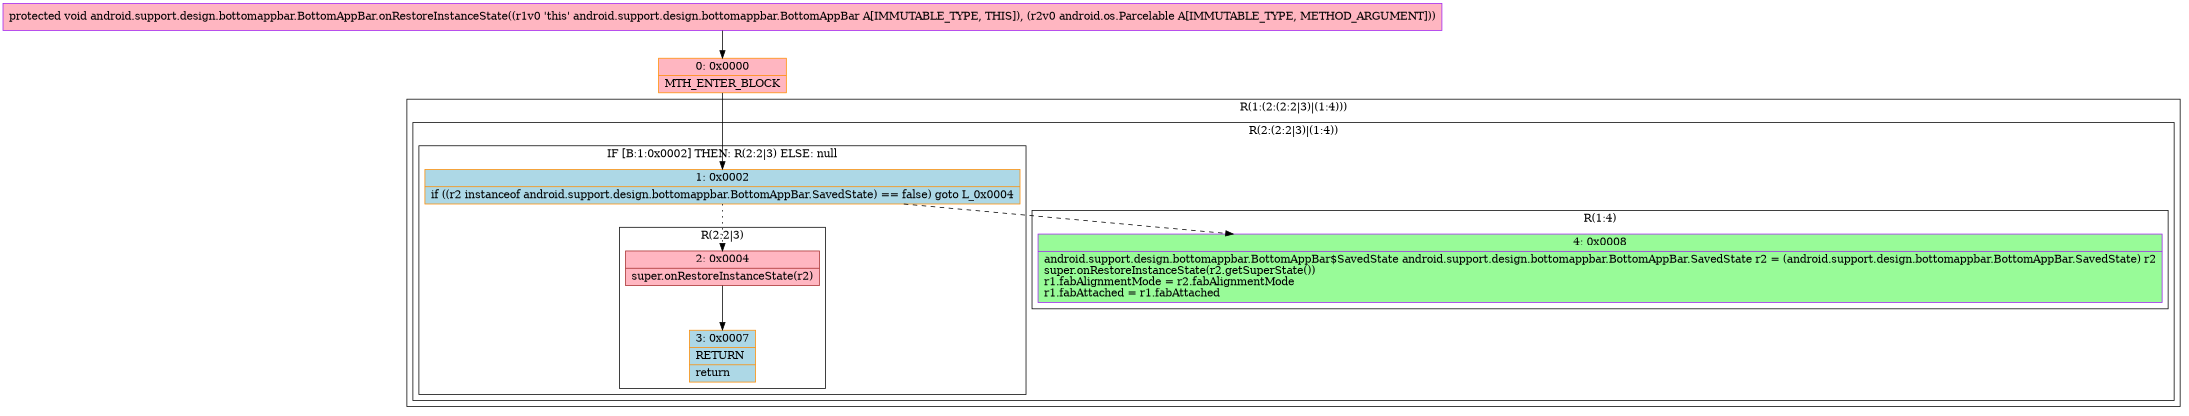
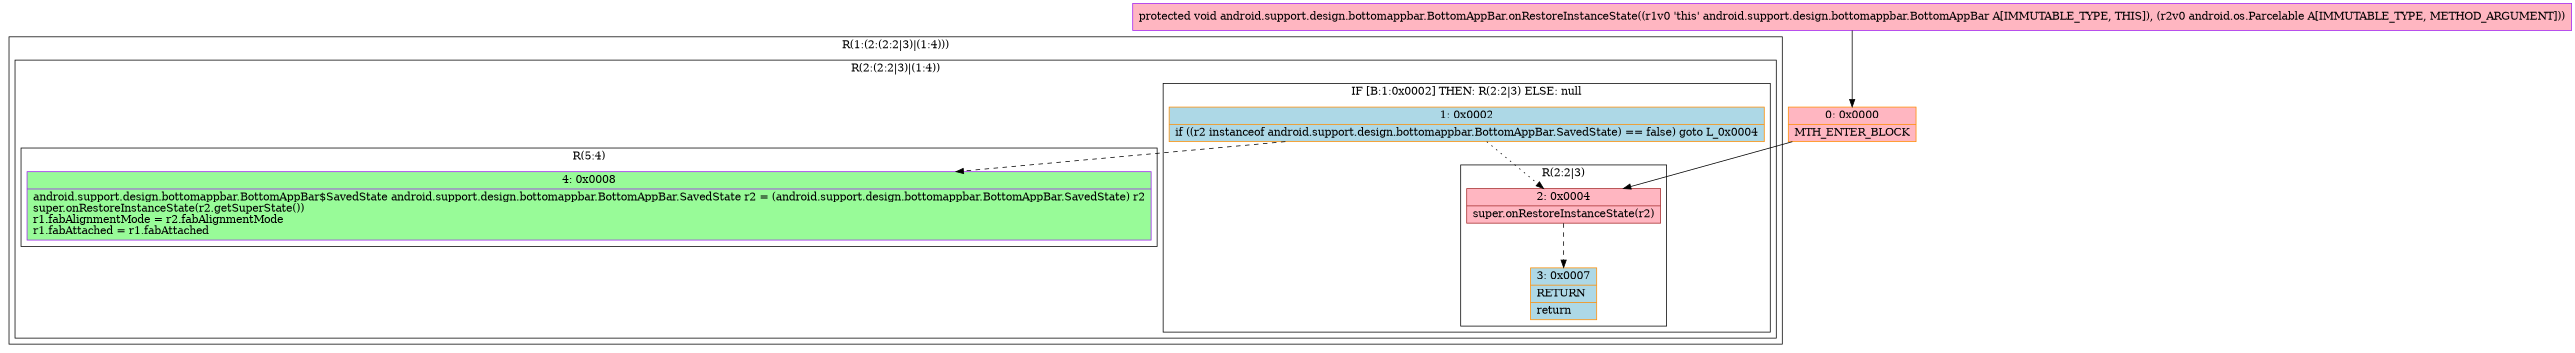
edge "0: 0x0000" -> "1: 0x0002": now "0: 0x0000" -> "2: 0x0004"
cluster "R(1:4)": label "R(1:4)" -> "R(5:4)"
edge "2: 0x0004" -> "3: 0x0007": style solid -> dashed
